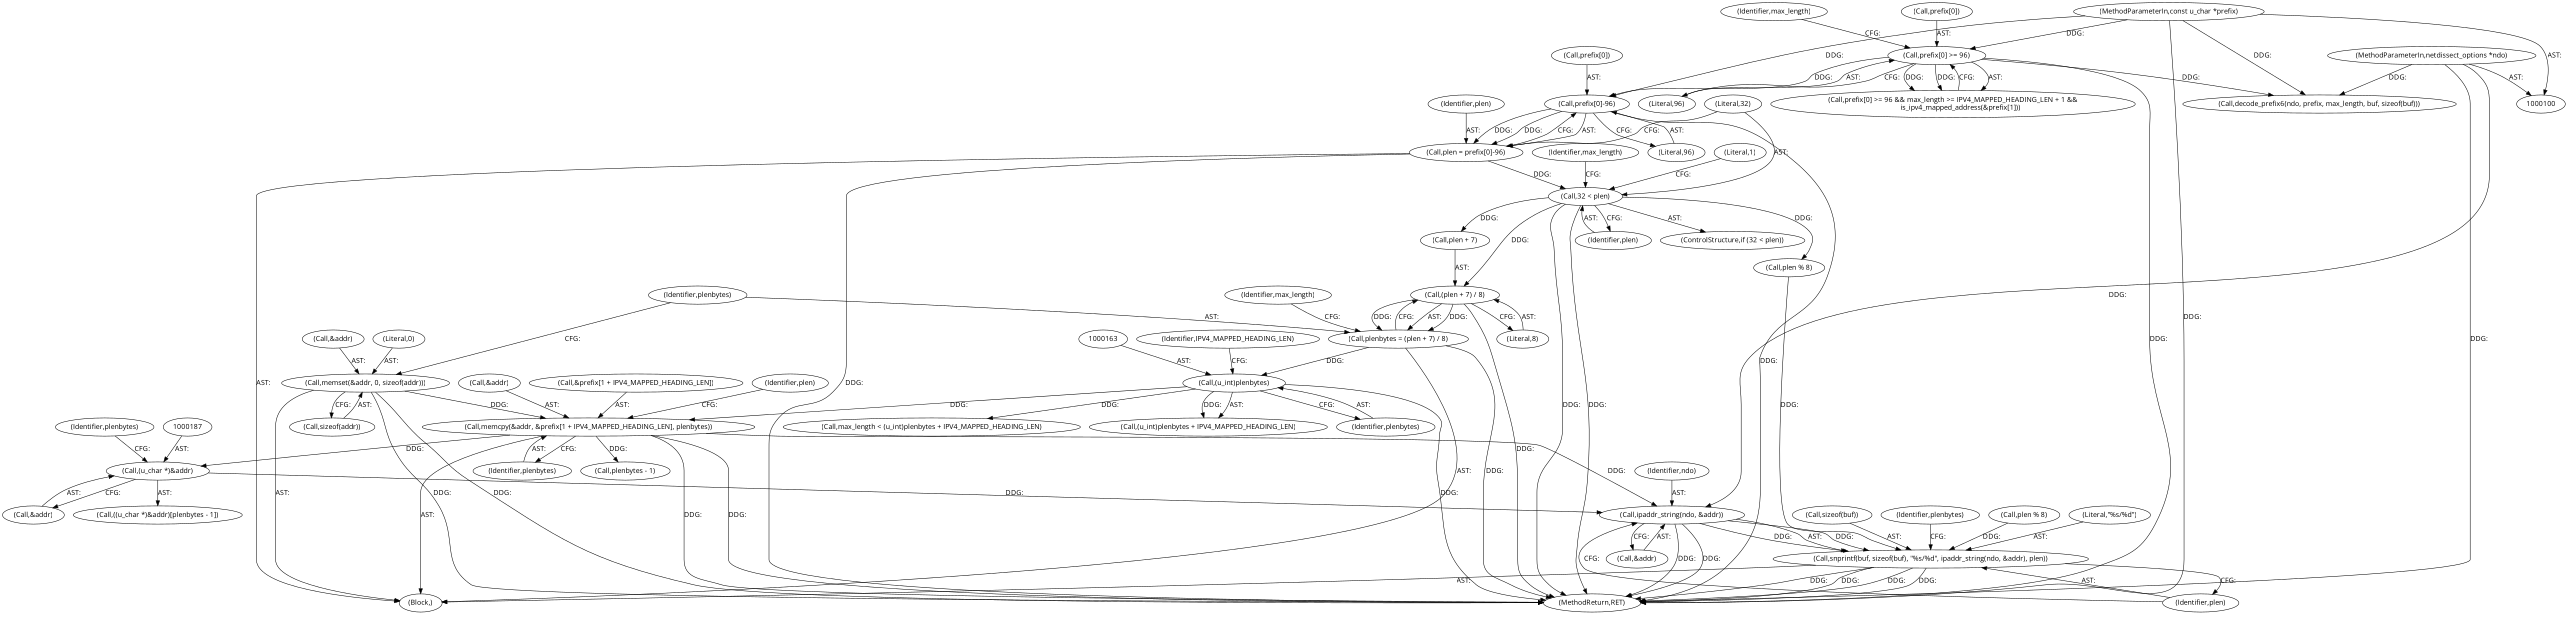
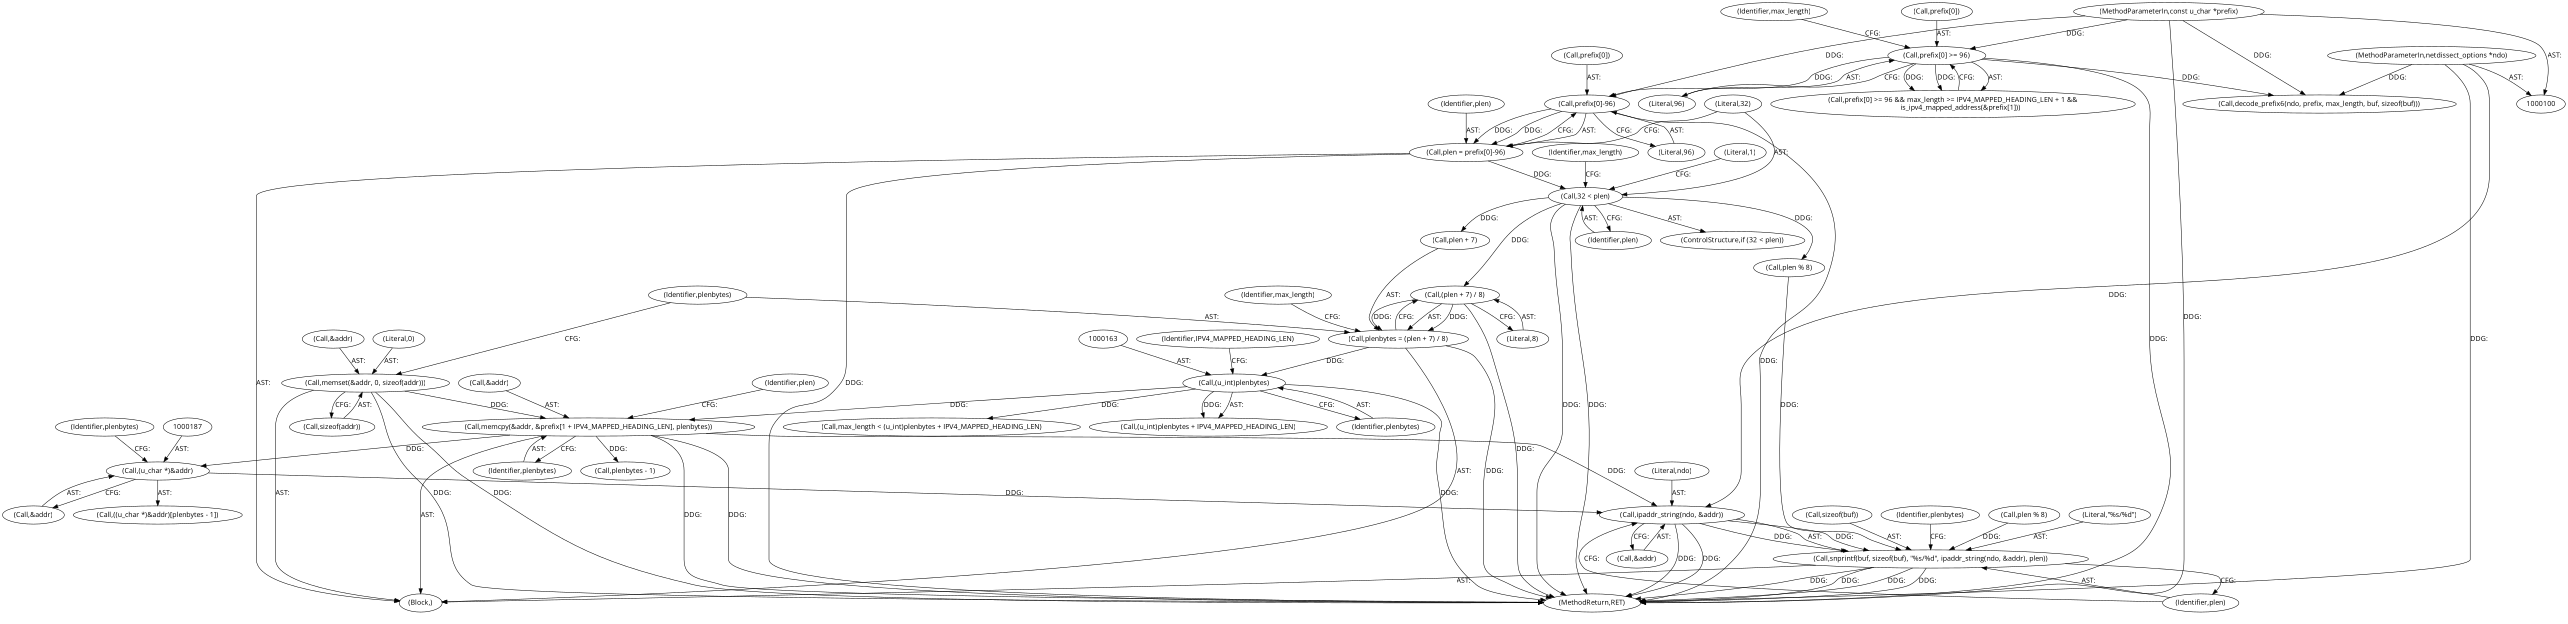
edge "(Call,plen + 7)" -> "(Call,(plen + 7) / 8)": now "(Call,plen + 7)" -> "(Call,plenbytes = (plen + 7) / 8)"
node "(Call,&prefix[1 + IPV4_MAPPED_HEADING_LEN])": removed
node "(Identifier,ndo)": label "(Identifier,ndo)" -> "(Literal,ndo)"
